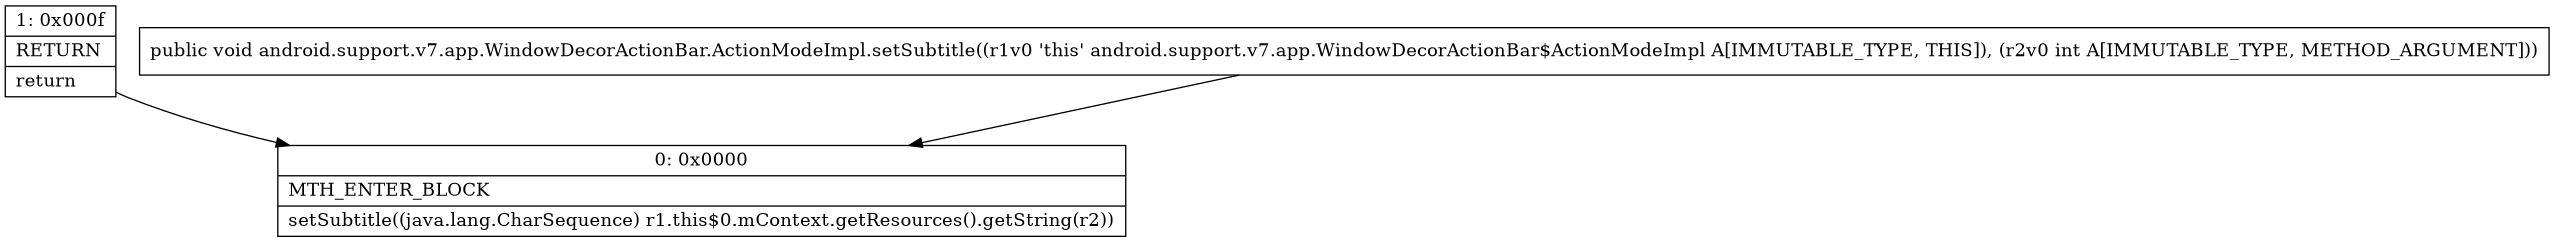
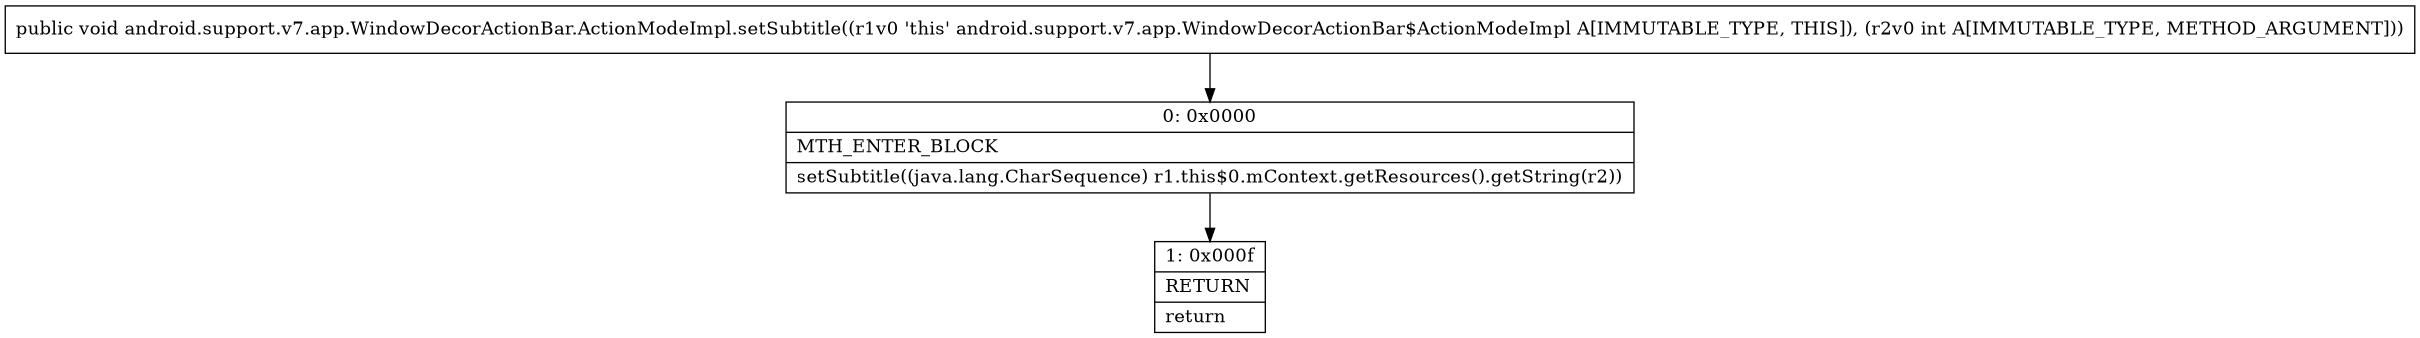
edge "1: 0x000f" -> "0: 0x0000": reversed
